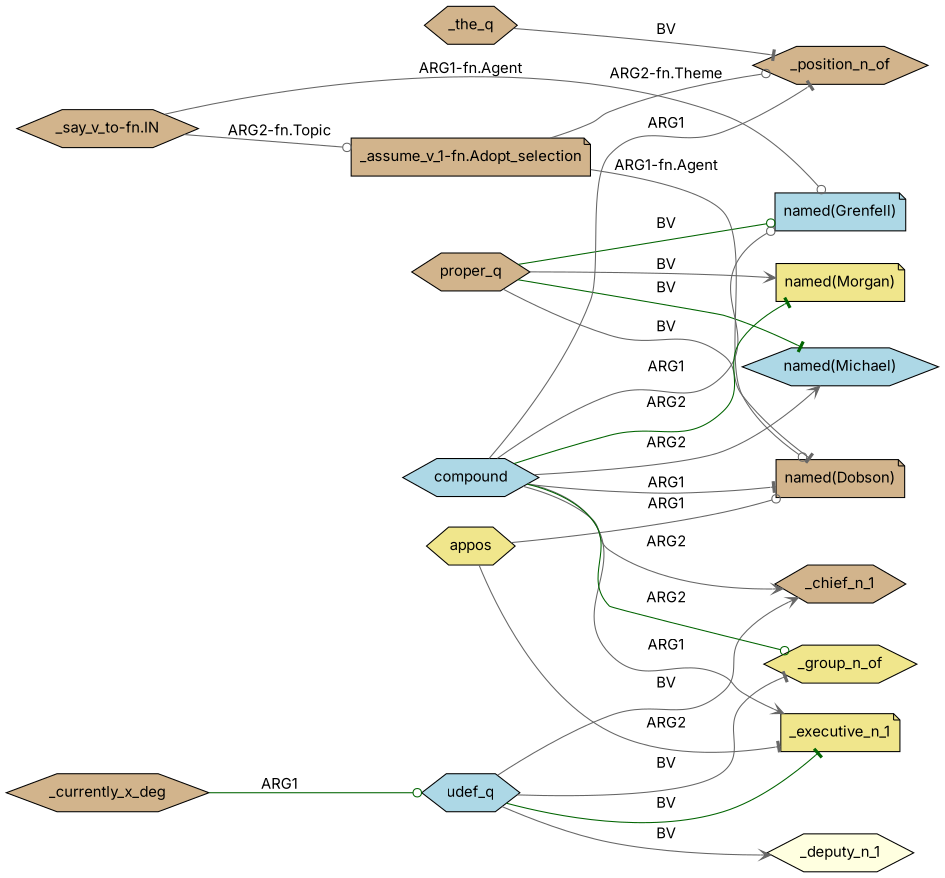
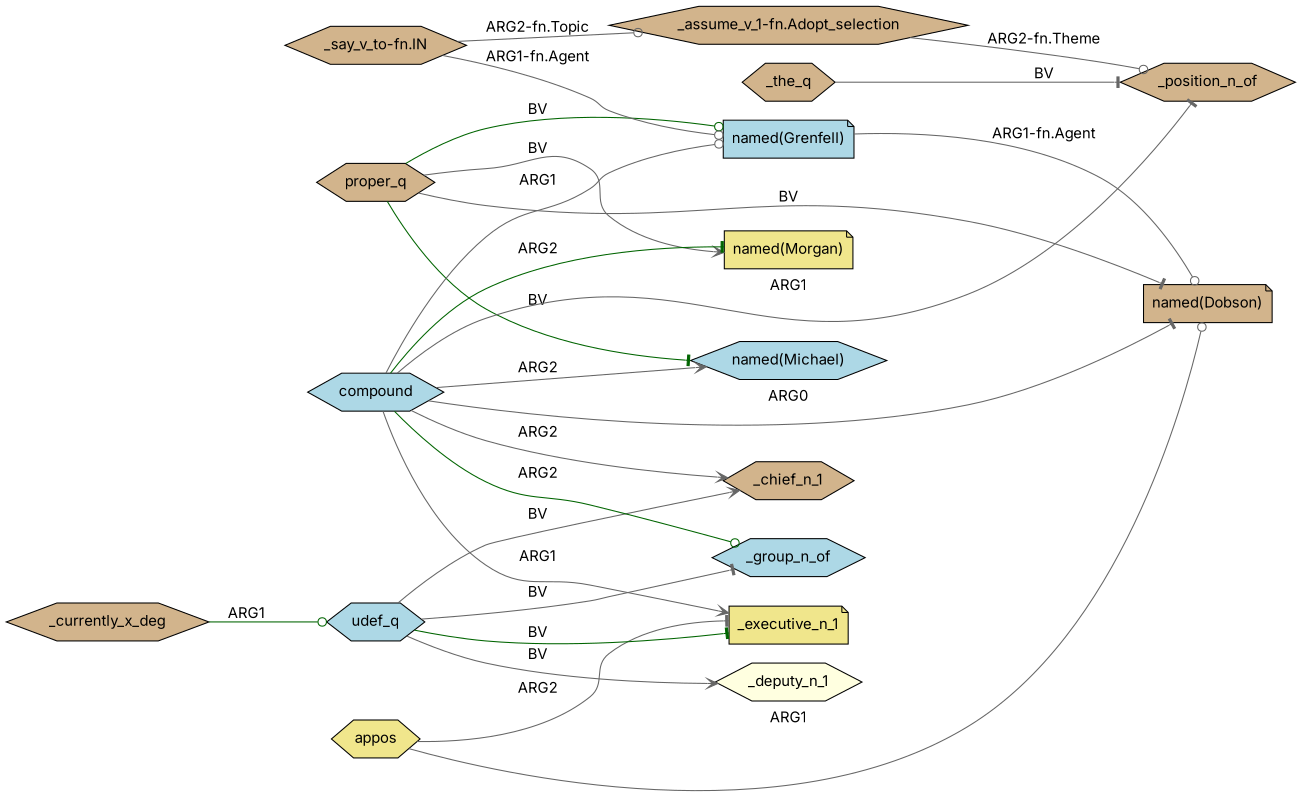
node "_assume_v_1-fn.Adopt_selection": shape note -> hexagon
edge "_assume_v_1-fn.Adopt_selection" -> "named(Dobson)": now "named(Grenfell)" -> "named(Dobson)"
edge "compound" -> "named(Dobson)": label "ARG1" -> "ARG0"
node "_group_n_of": fillcolor khaki -> lightblue
